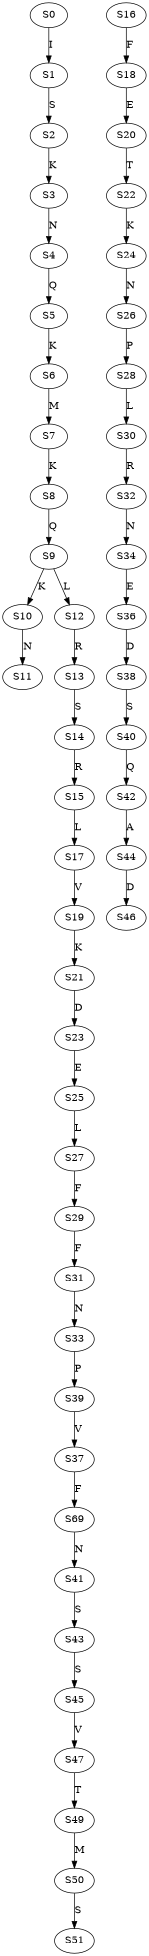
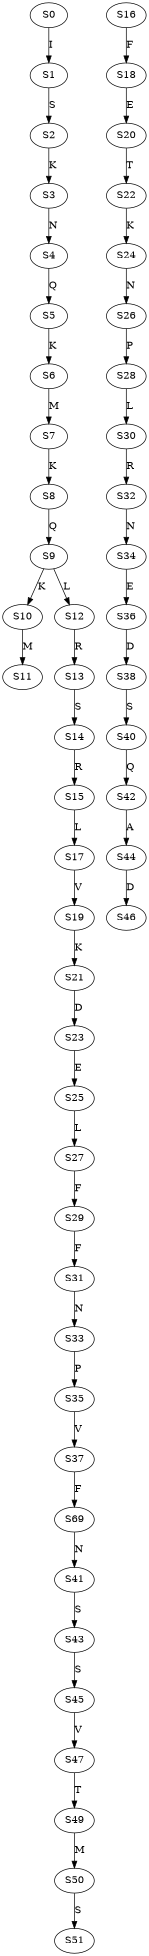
edge "S10" -> "S11": label "N" -> "M"
node "S39": label "S39" -> "S35"
